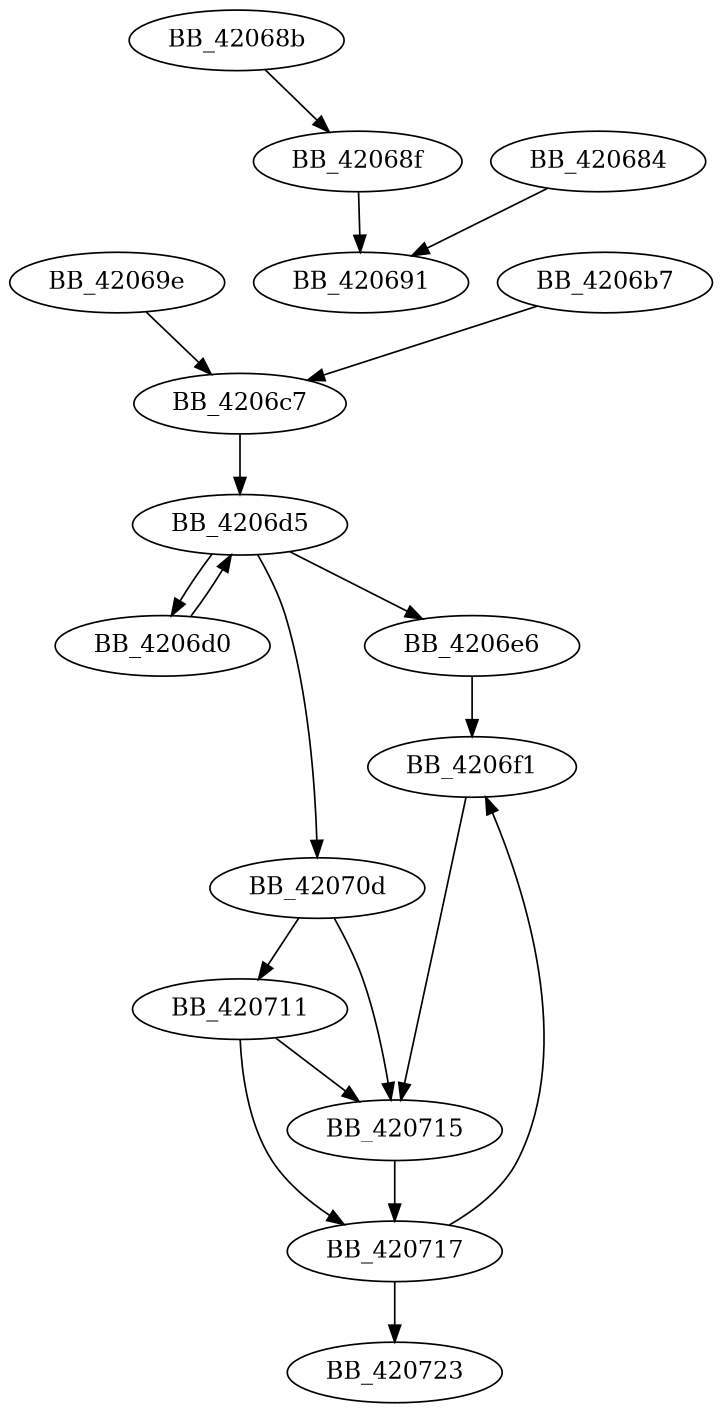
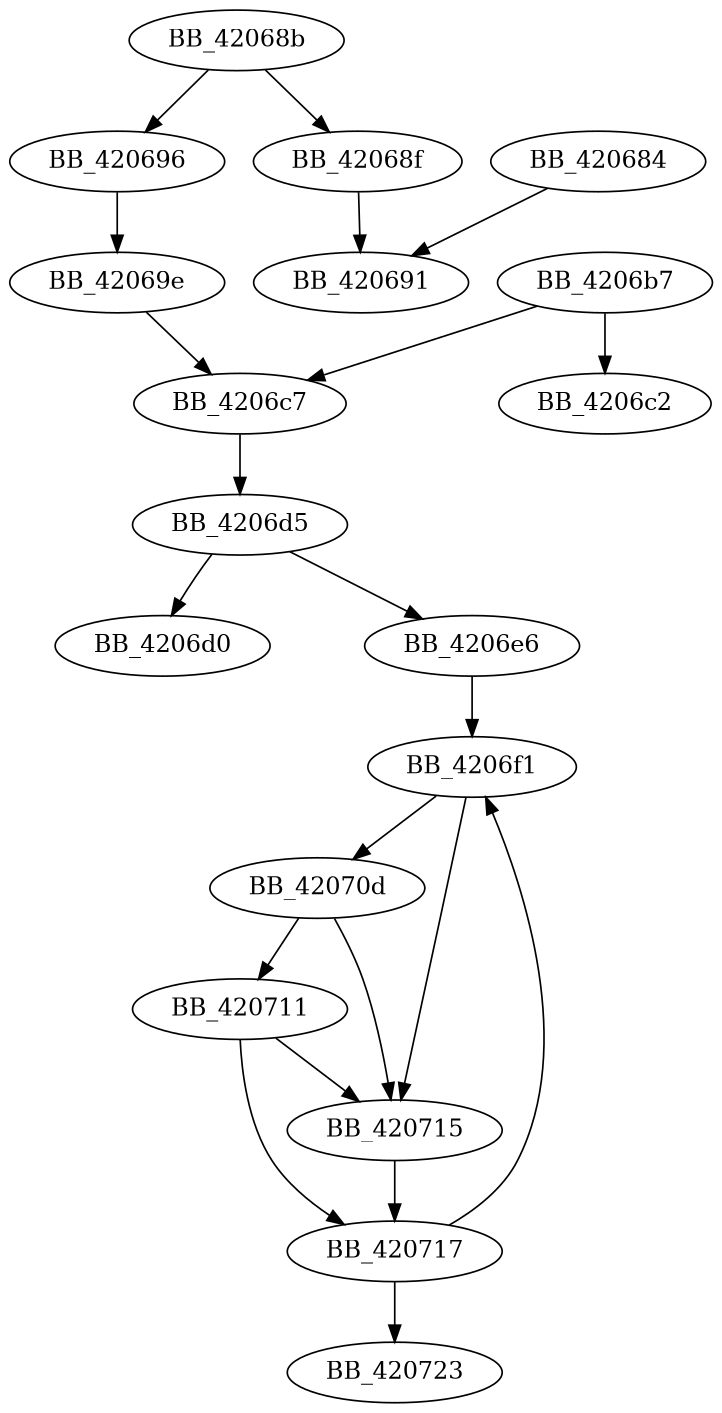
node "BB_420696": added
node "BB_4206c2": added
edge "BB_4206d0" -> "BB_4206d5": removed
edge "BB_4206d5" -> "BB_42070d": now "BB_4206f1" -> "BB_42070d"
